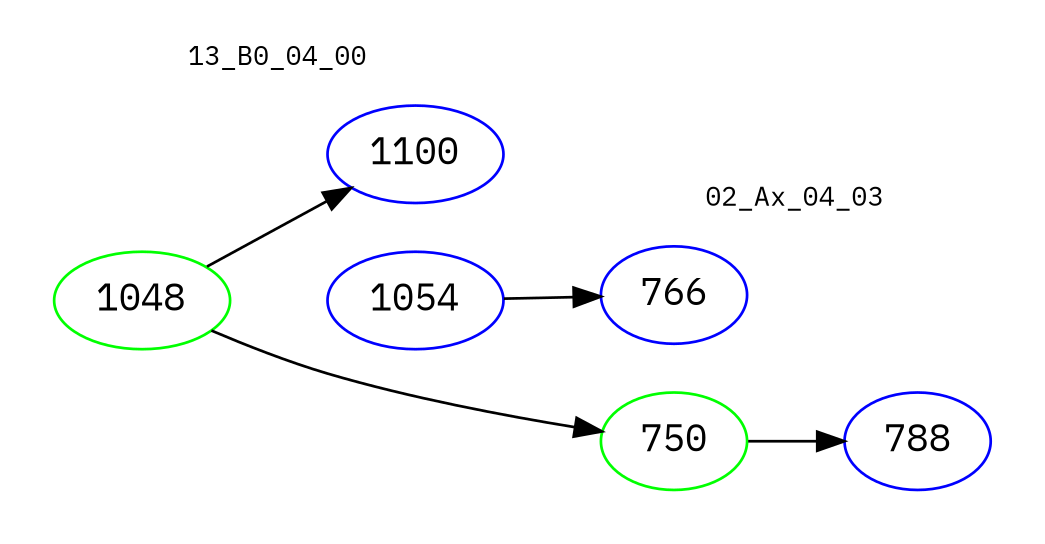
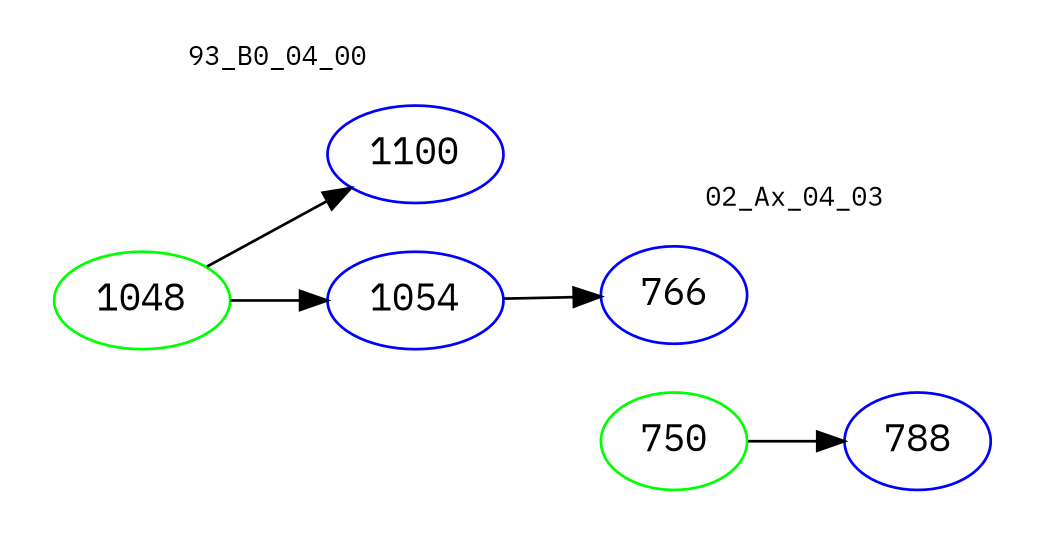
cluster "13_B0_04_00": label "13_B0_04_00" -> "93_B0_04_00"
edge "1048" -> "750": now "1048" -> "1054"
